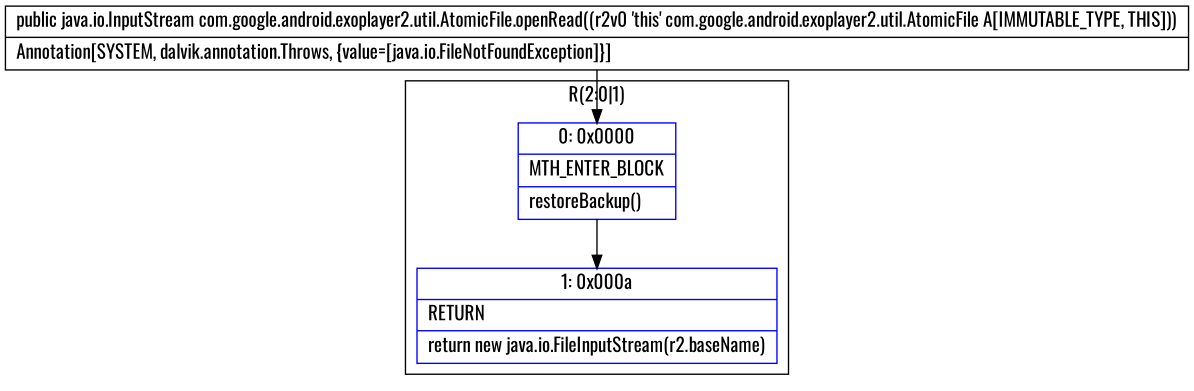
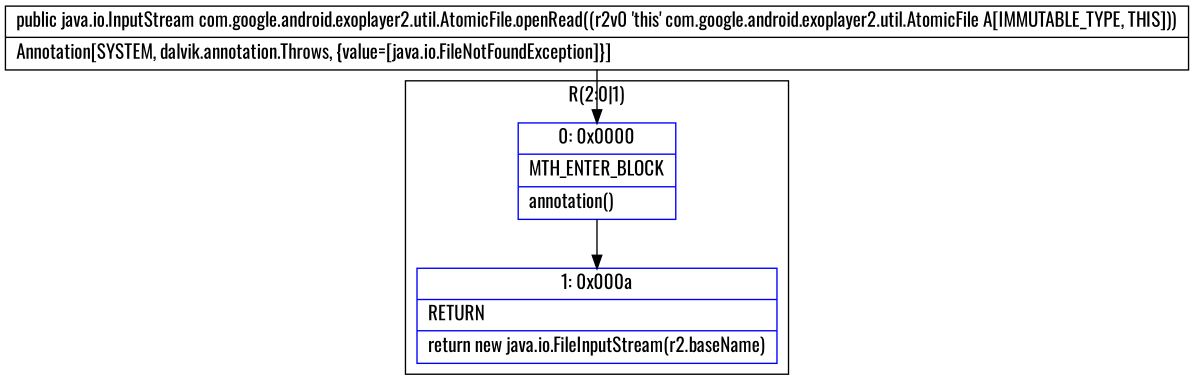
node "0: 0x0000": text "restoreBackup()" -> "annotation()"
